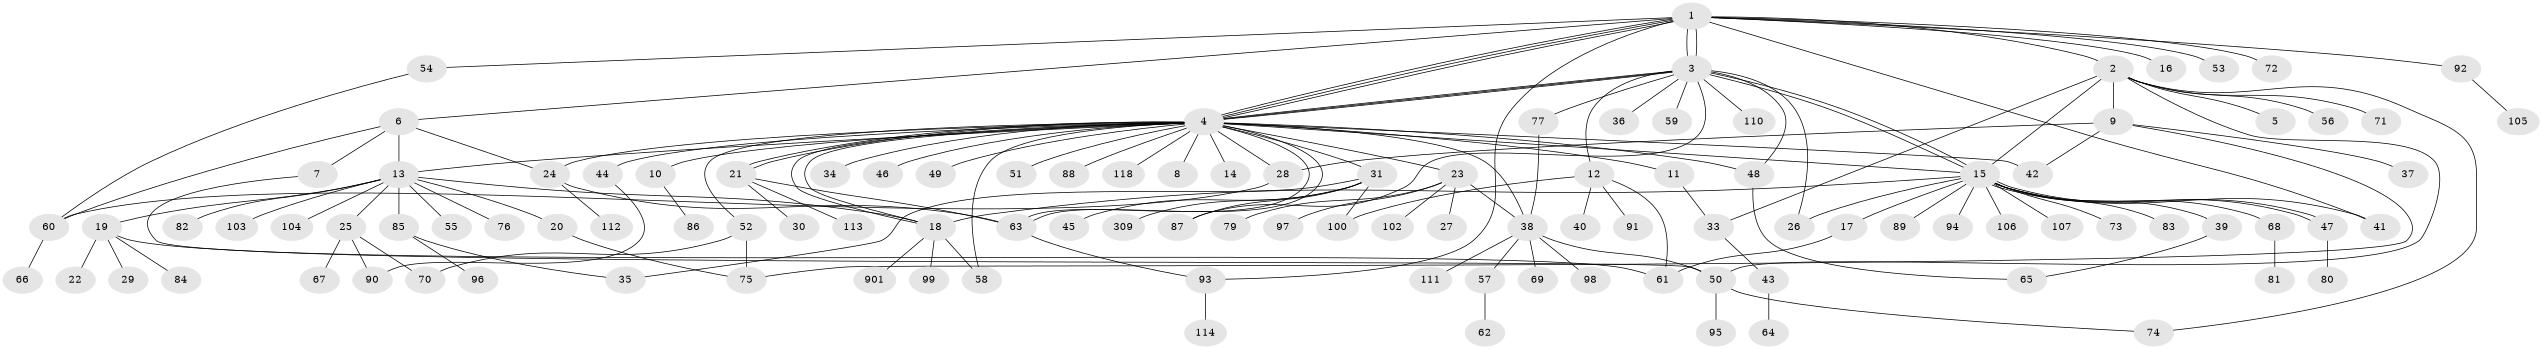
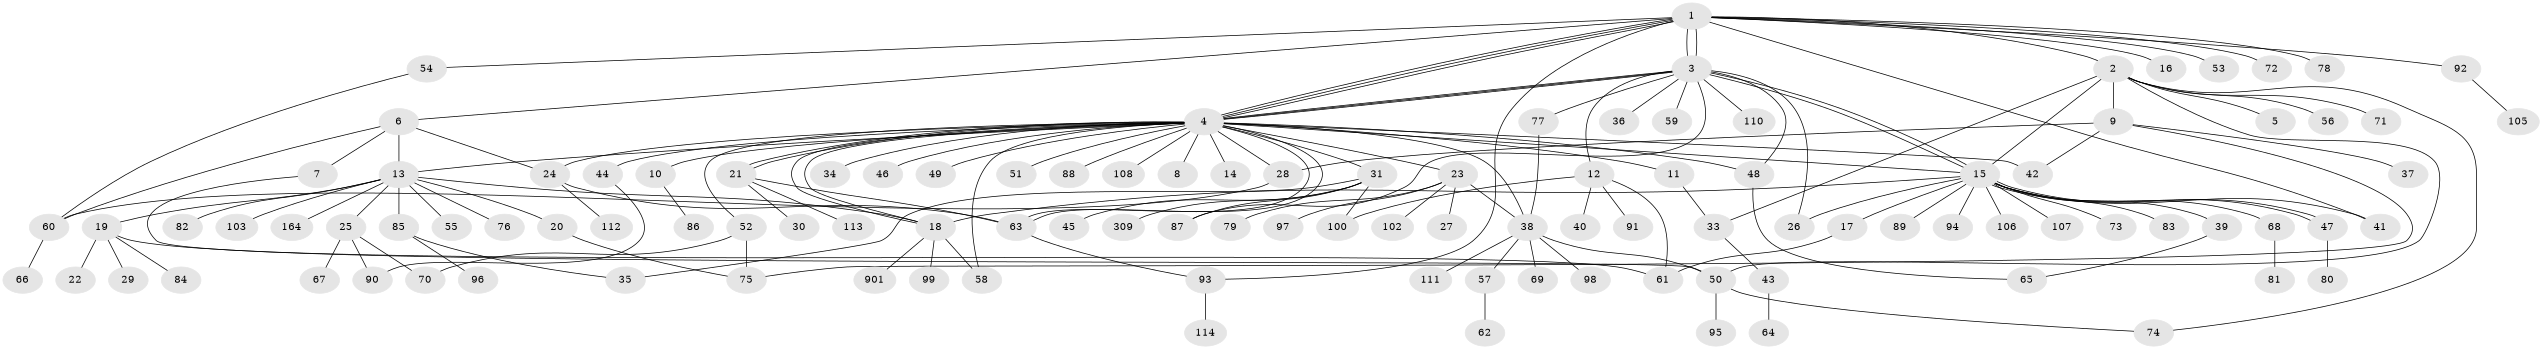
node "78": added
node "118": label "118" -> "108"
node "104": label "104" -> "164"
